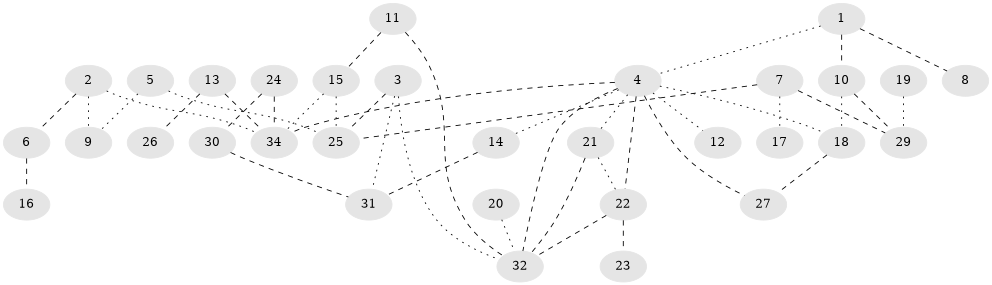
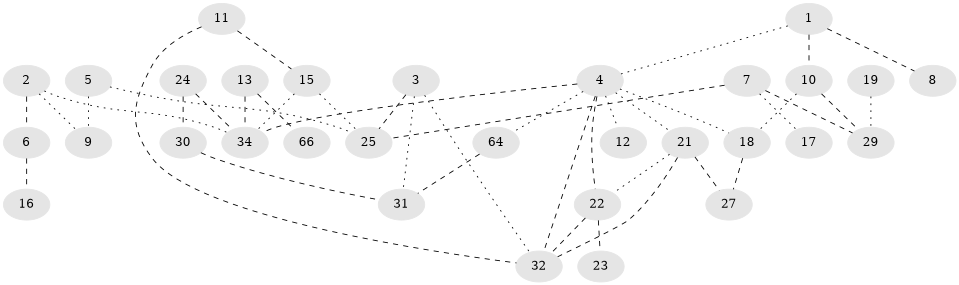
node "26": label "26" -> "66"
node "14": label "14" -> "64"
edge "4" -- "27": now "21" -- "27"
node "20": removed
